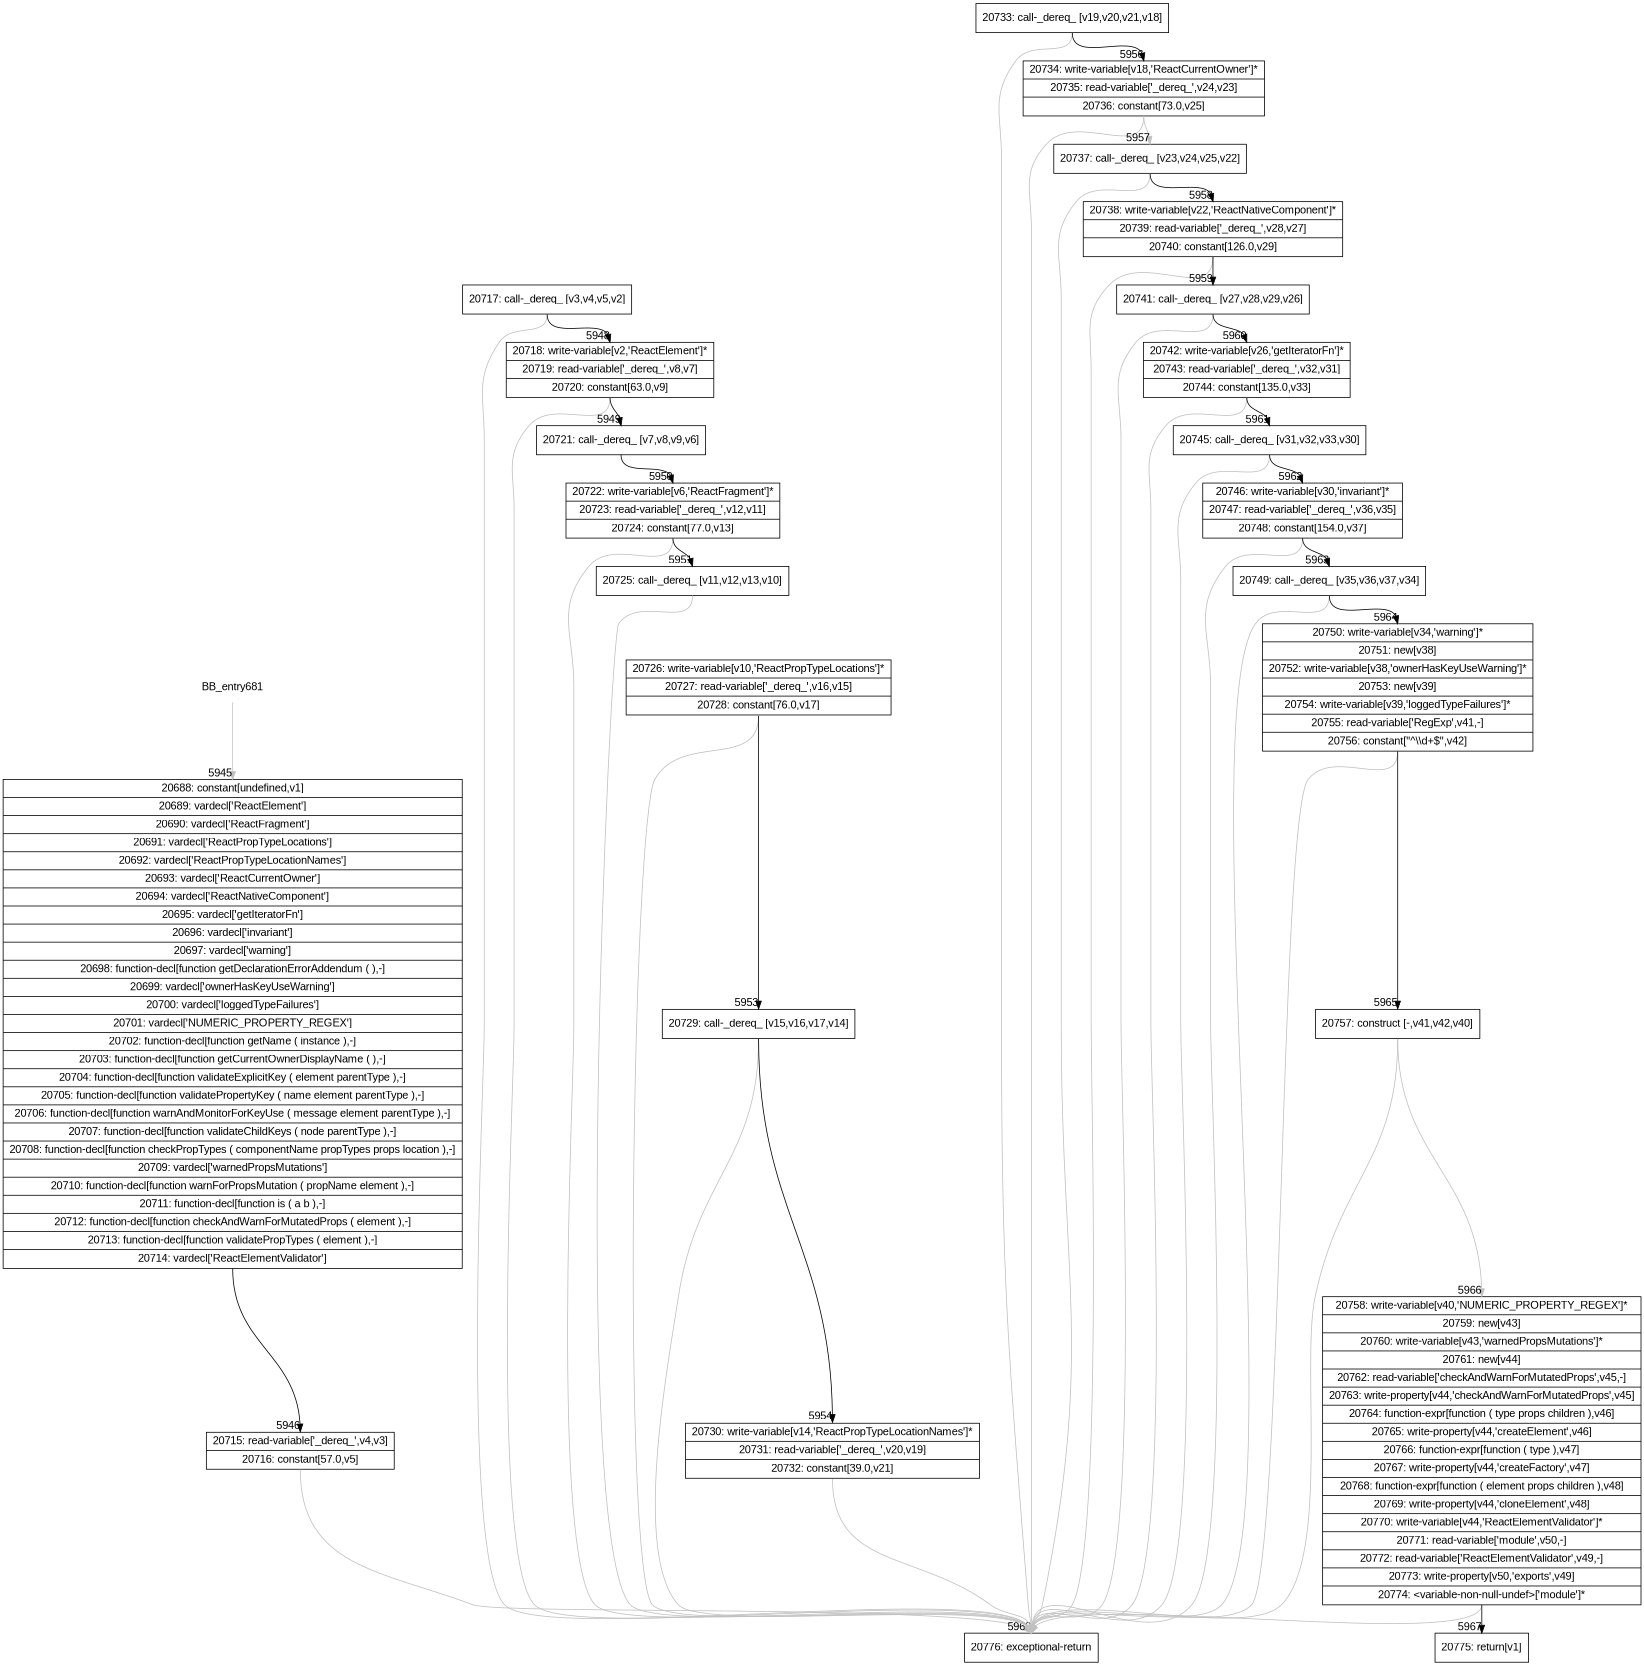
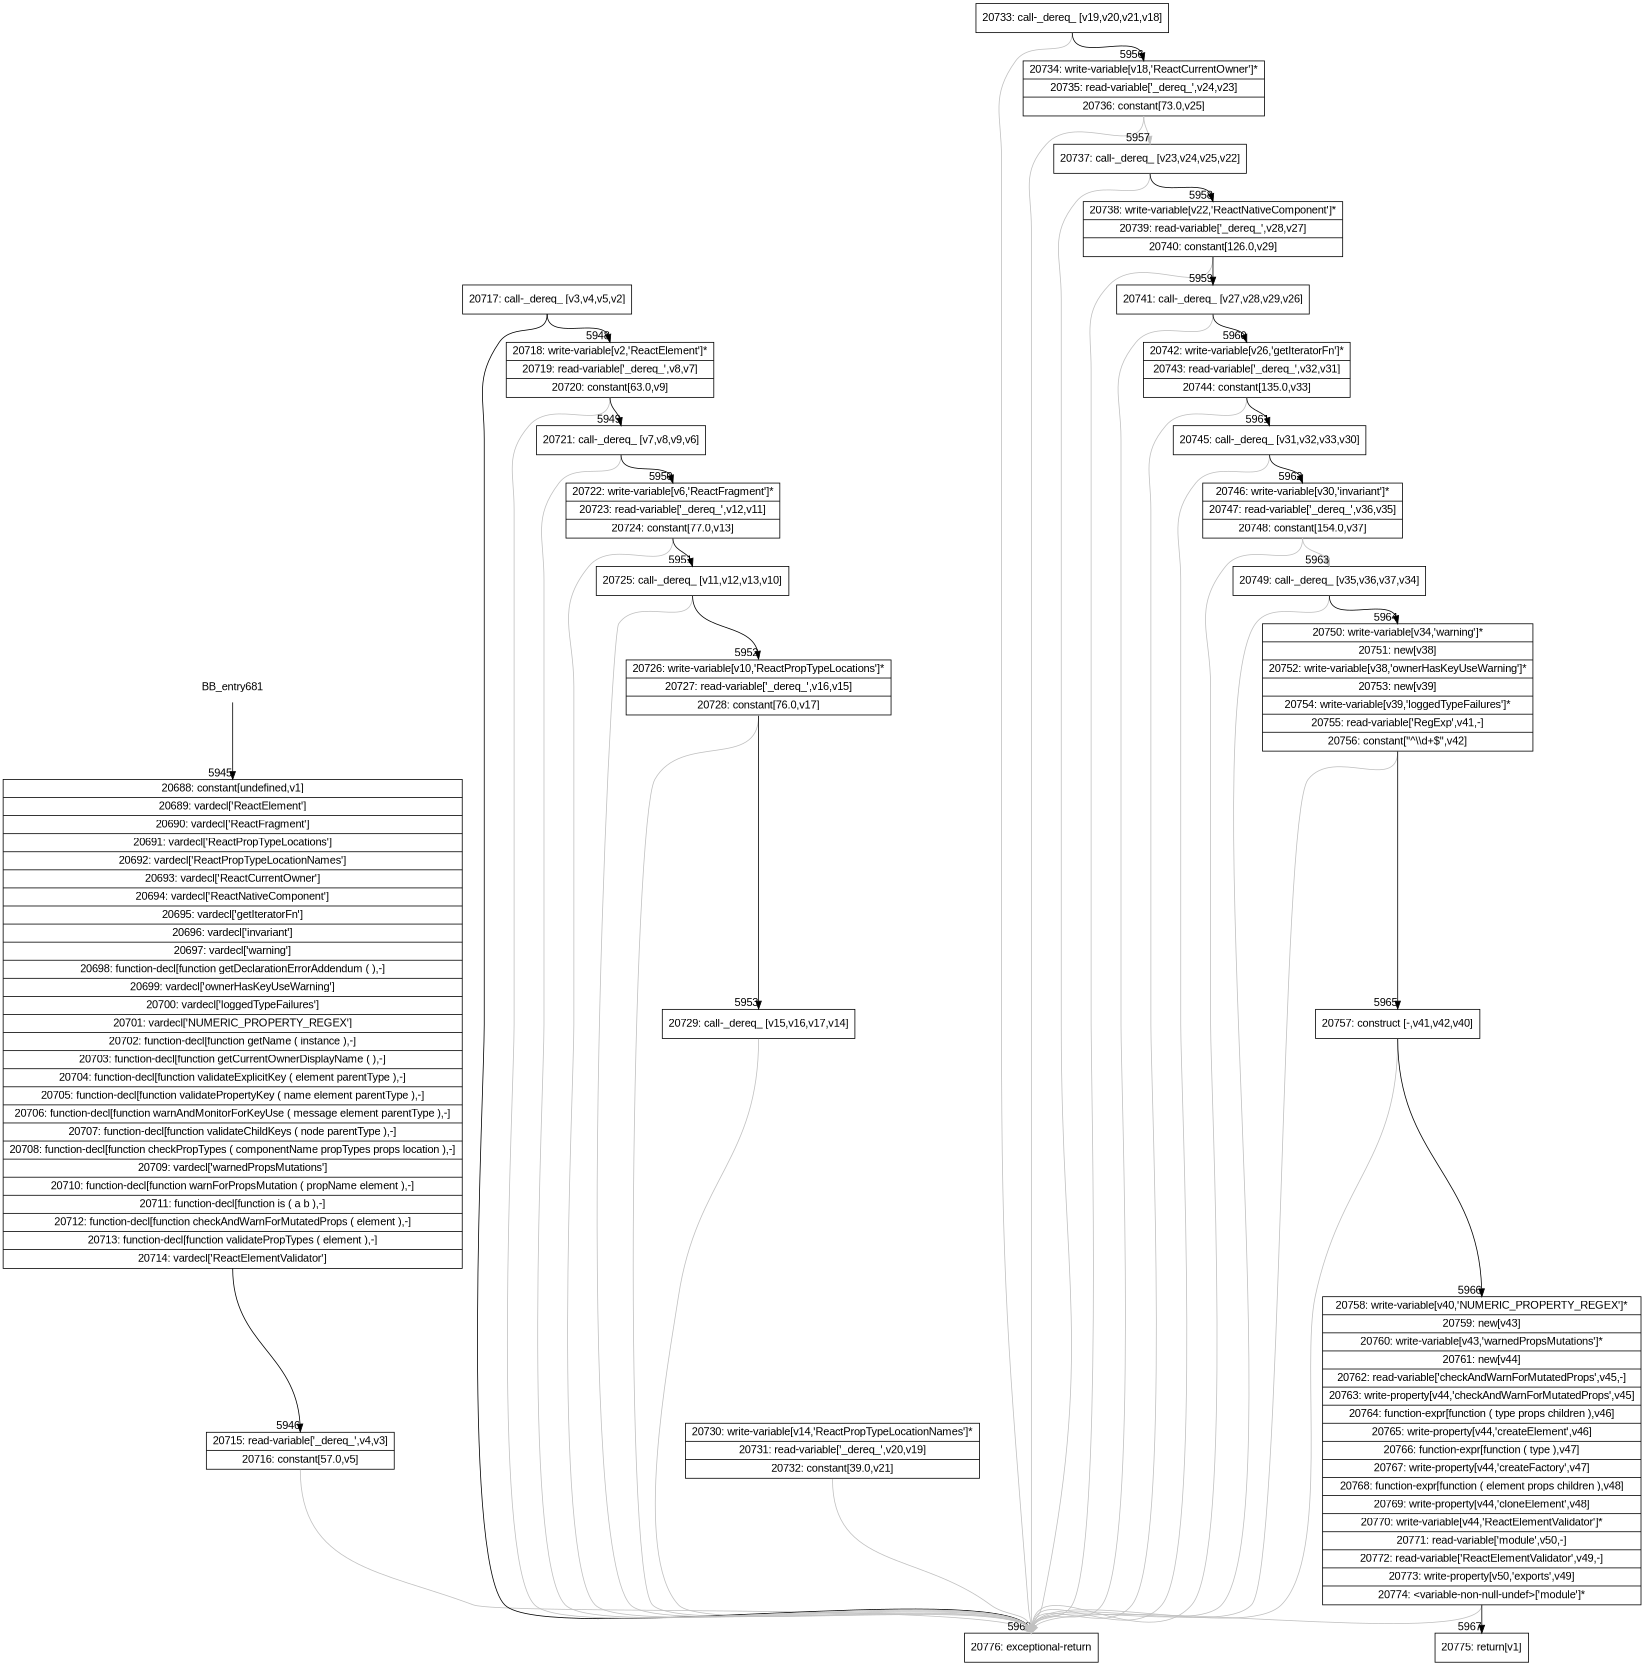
edge "20746: write-variable[v30,'invariant']*" -> "20749: call-_dereq_ [v35,v36,v37,v34]": color black -> gray
edge "20725: call-_dereq_ [v11,v12,v13,v10]" -> "20726: write-variable[v10,'ReactPropTypeLocations']*": added
edge "BB_entry681" -> "20688: constant[undefined,v1]": color gray -> black
edge "20757: construct [-,v41,v42,v40]" -> "20758: write-variable[v40,'NUMERIC_PROPERTY_REGEX']*": color gray -> black
edge "20717: call-_dereq_ [v3,v4,v5,v2]" -> "20776: exceptional-return": color gray -> black
edge "20729: call-_dereq_ [v15,v16,v17,v14]" -> "20730: write-variable[v14,'ReactPropTypeLocationNames']*": removed
edge "20721: call-_dereq_ [v7,v8,v9,v6]" -> "20776: exceptional-return": added
